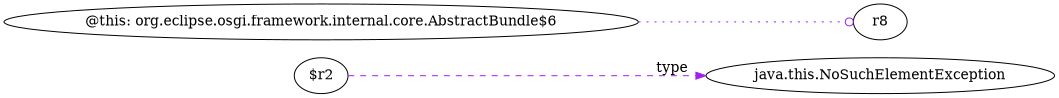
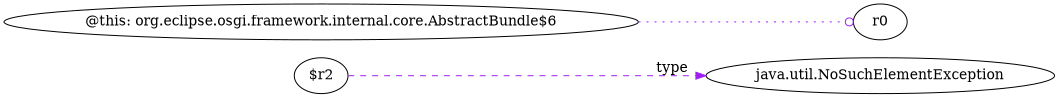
node "r8": label "r8" -> "r0"
node "java.this.NoSuchElementException": label "java.this.NoSuchElementException" -> "java.util.NoSuchElementException"
